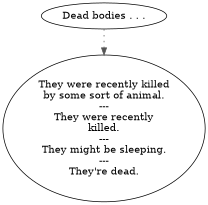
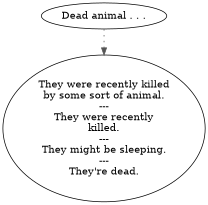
node "Dead bodies . . .": label "Dead bodies . . ." -> "Dead animal . . ."
